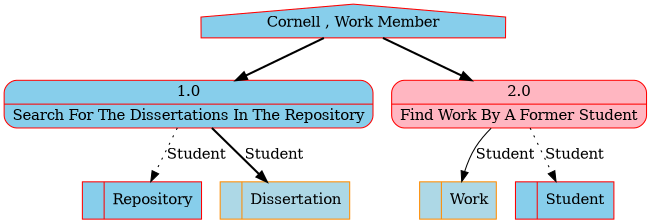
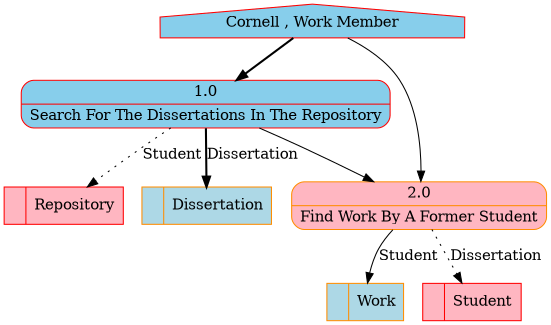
edge "Cornell , Work Member" -> "2.0": style bold -> solid
node "2.0": color red -> darkorange
edge "1.0" -> "2.0": added
edge "1.0" -> "Dissertation": label "Student" -> "Dissertation"
edge "2.0" -> "Student": label "Student" -> "Dissertation"
node "Repository": fillcolor skyblue -> lightpink
node "Student": fillcolor skyblue -> lightpink
